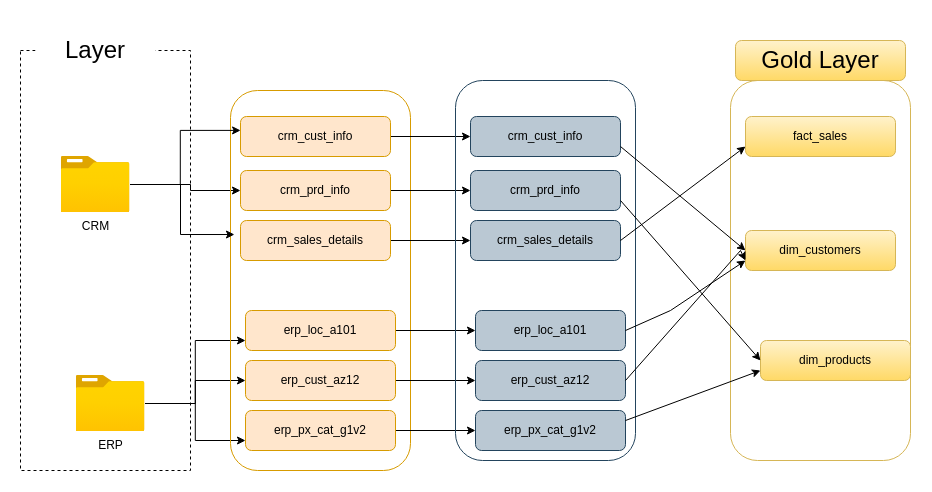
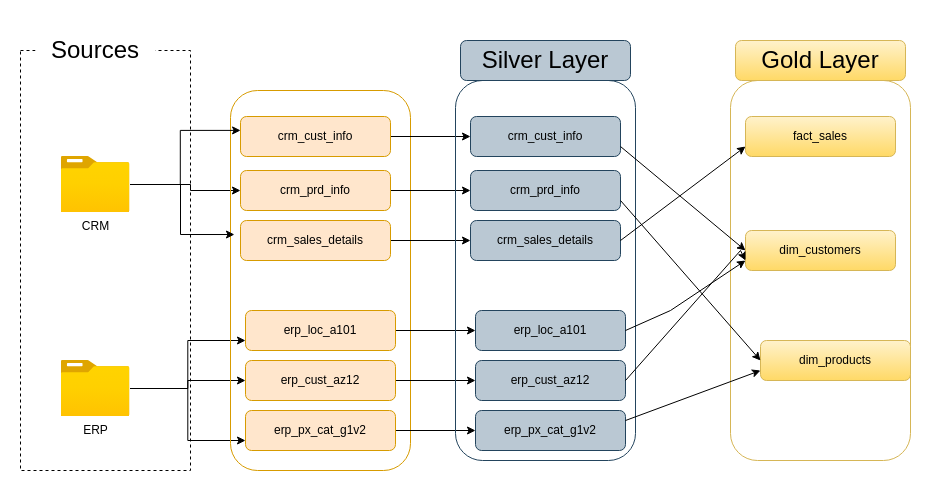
node "Layer": label "Layer" -> "Sources"
node "Silver Layer": added
node "ERP": moved (111, 404) -> (96, 389)
